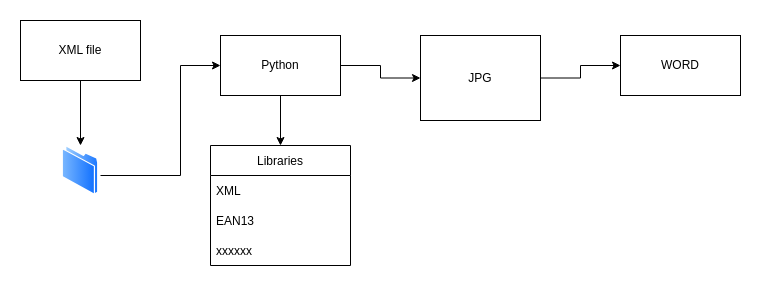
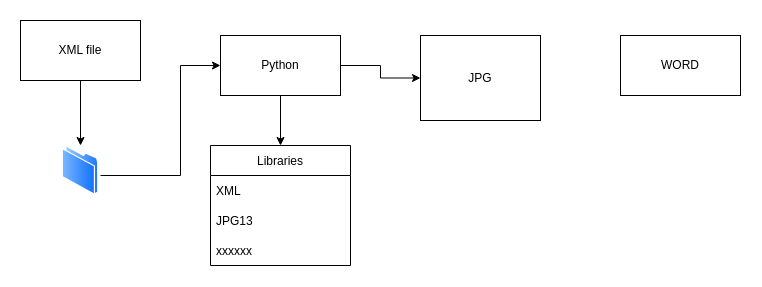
edge "JPG" -> "WORD": removed
node "EAN13": label "EAN13" -> "JPG13"
